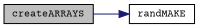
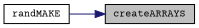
edge "createARRAYS" -> "randMAKE": reversed
